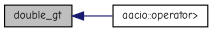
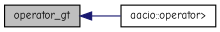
node "double_gt": label "double_gt" -> "operator_gt"
